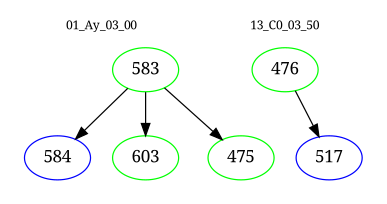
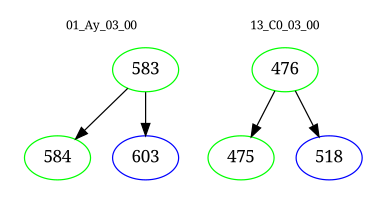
cluster "13_C0_03_50": label "13_C0_03_50" -> "13_C0_03_00"
edge "583" -> "475": now "476" -> "475"
node "584": color blue -> green
node "603": color green -> blue
node "517": label "517" -> "518"
